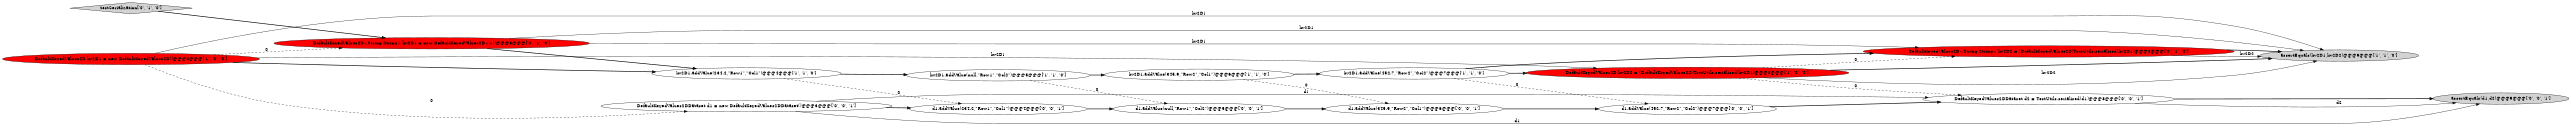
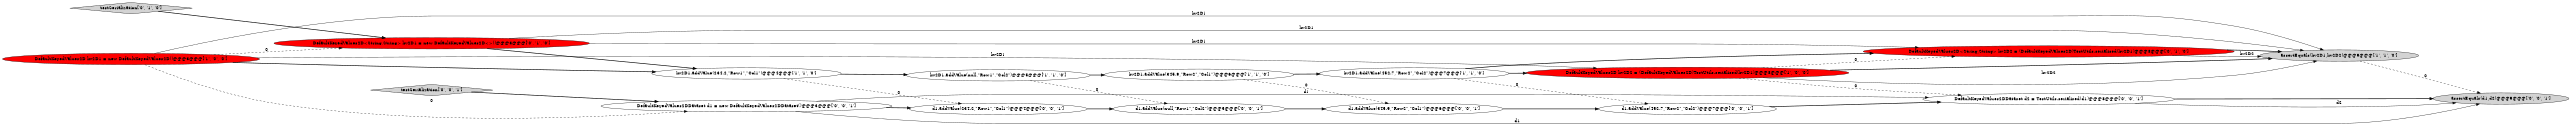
edge "assertEquals(kv2D1,kv2D2)@@@9@@@['1', '1', '0']" -> "assertEquals(d1,d2)@@@9@@@['0', '0', '1']": added, label "0"
node "testSerialization['0', '0', '1']": added
